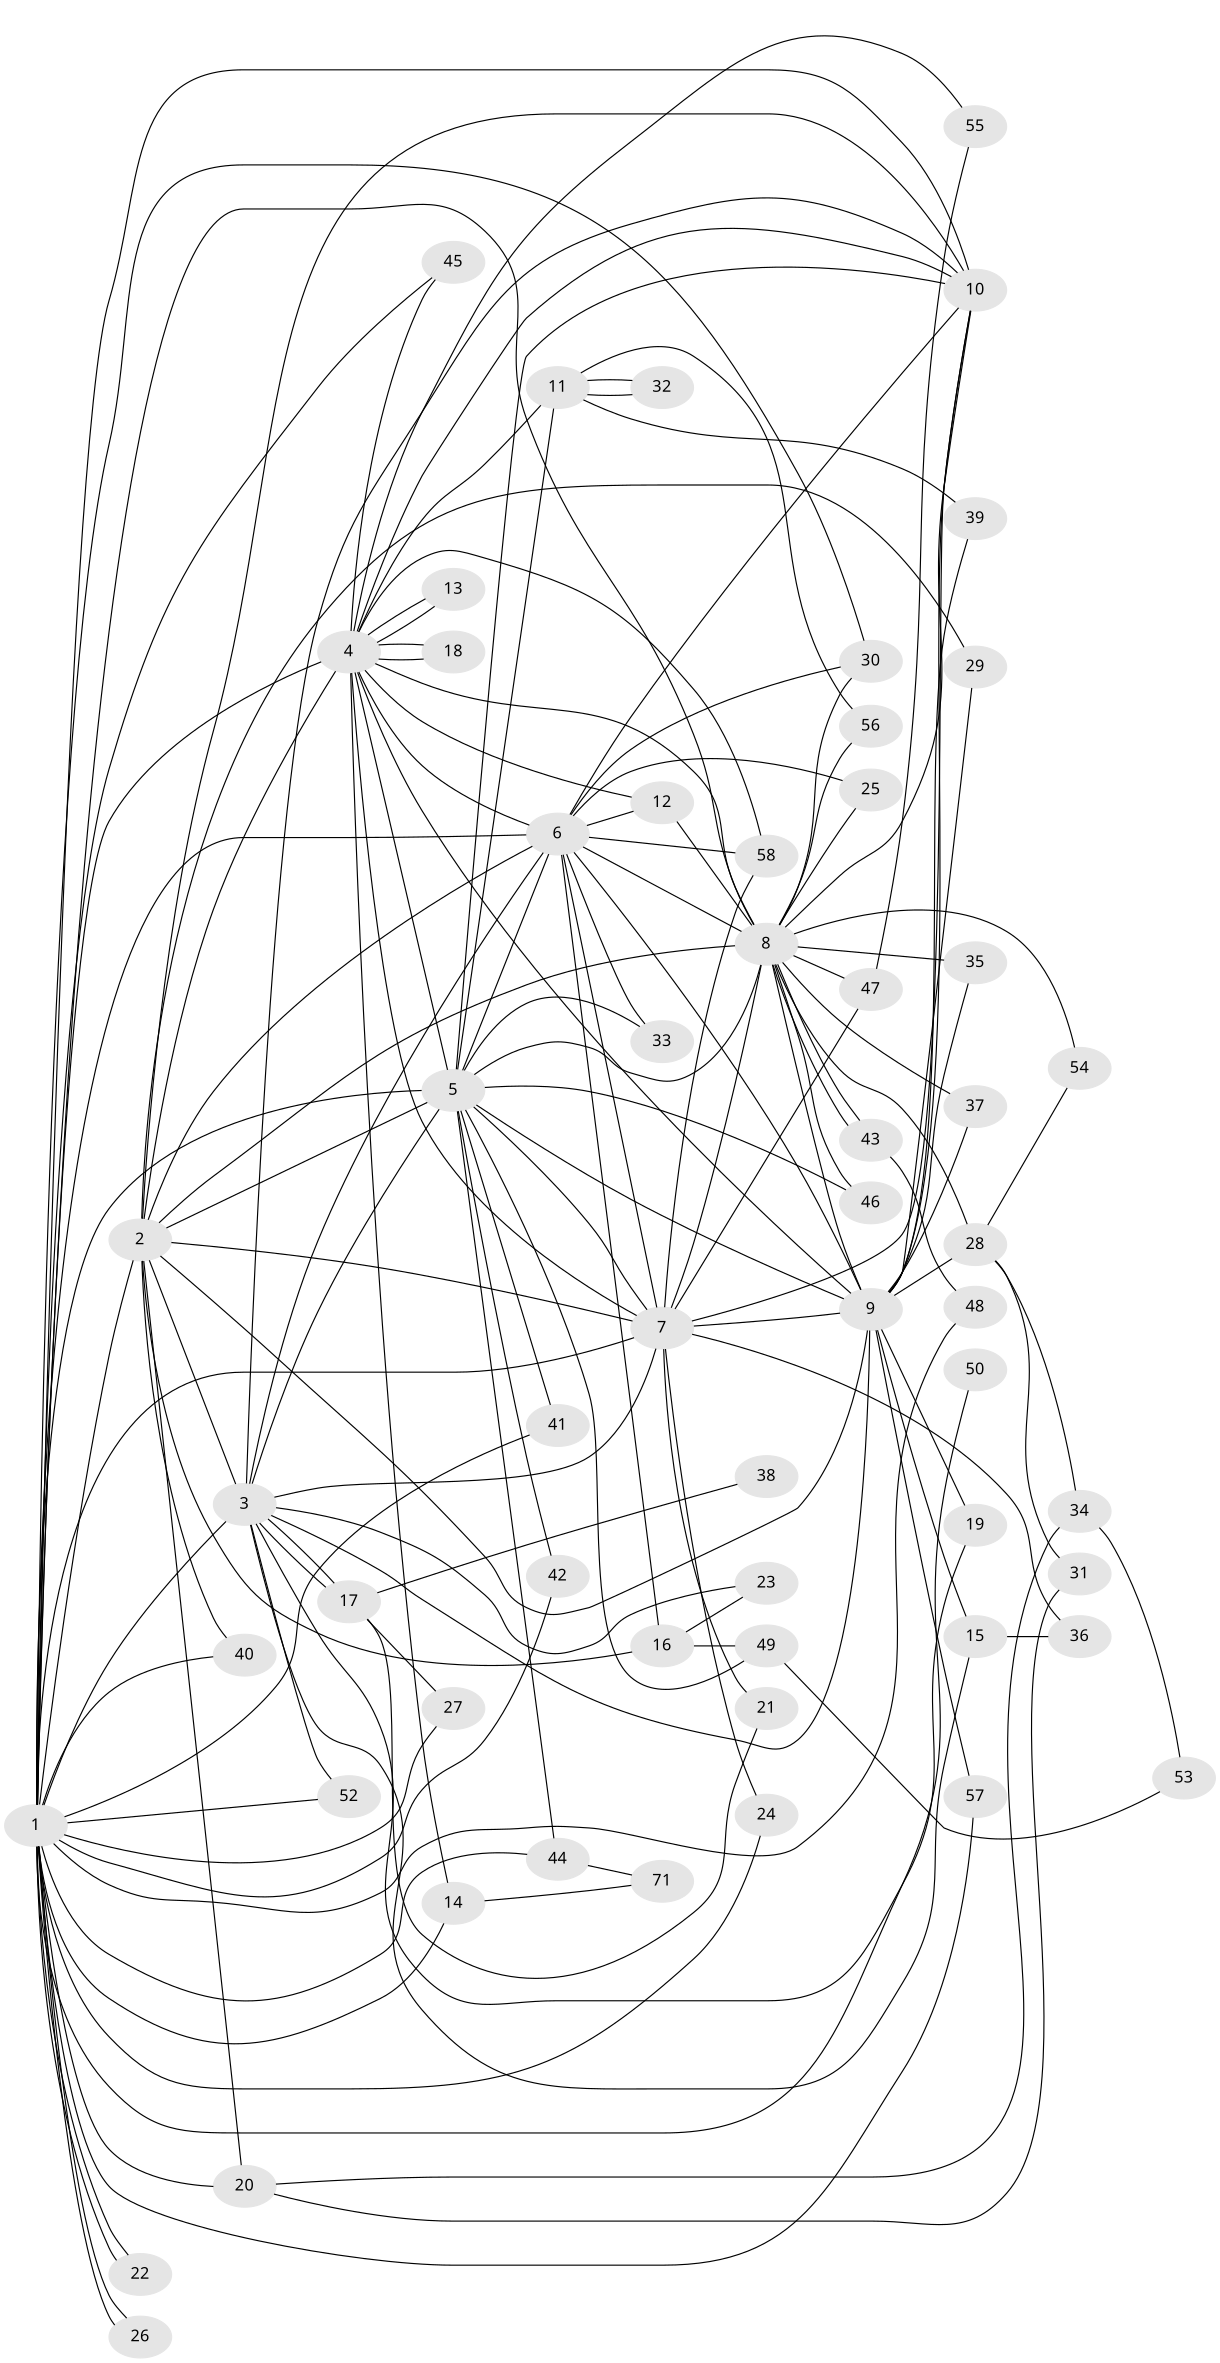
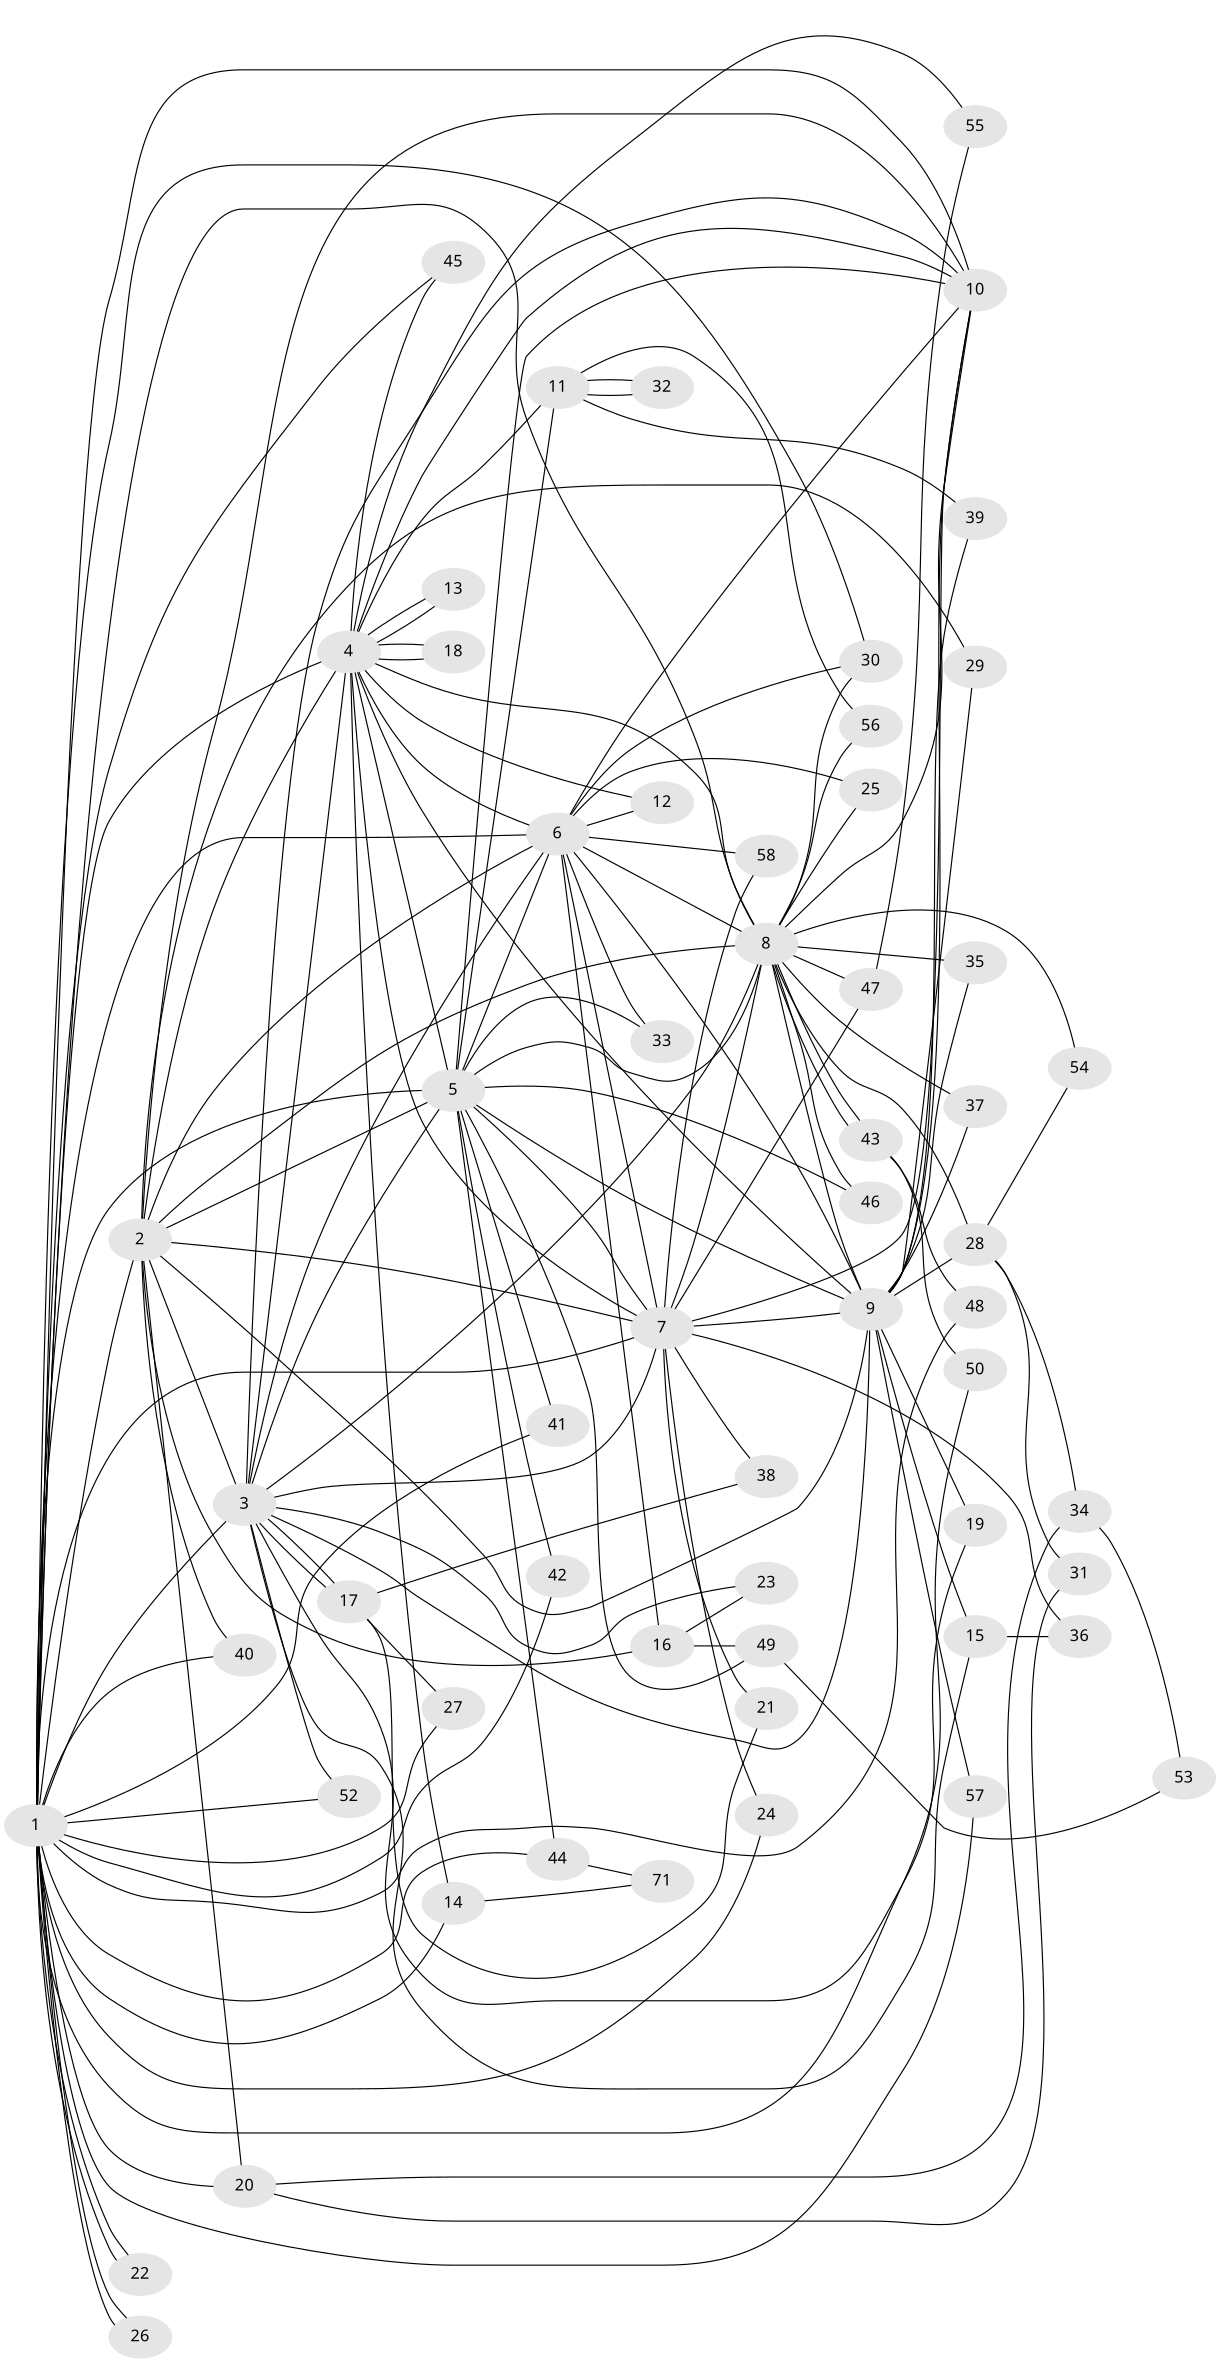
edge "4" -- "58": now "4" -- "3"
edge "12" -- "8": now "3" -- "8"
edge "43" -- "50": added
edge "7" -- "38": added
